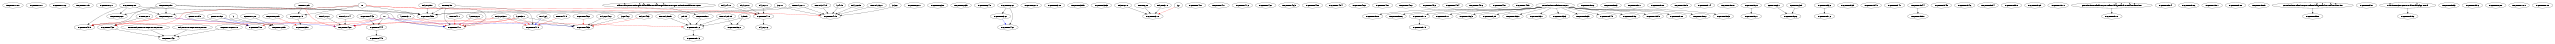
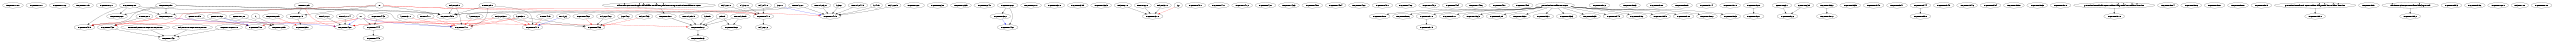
node "OCEAN_507": removed
node "OCEAN_700": label "OCEAN_700" -> "FISH_700"
edge "S_211" -> "OCEAN_475": color black -> blue
edge "W" -> "OCEAN_453": removed
